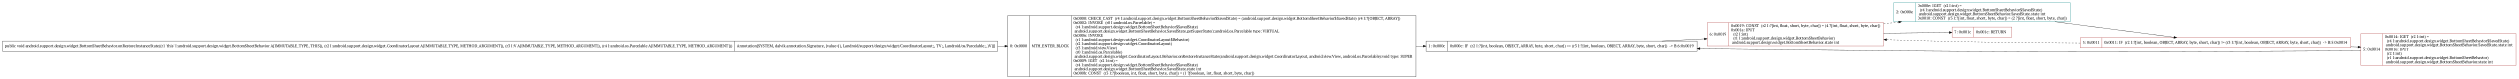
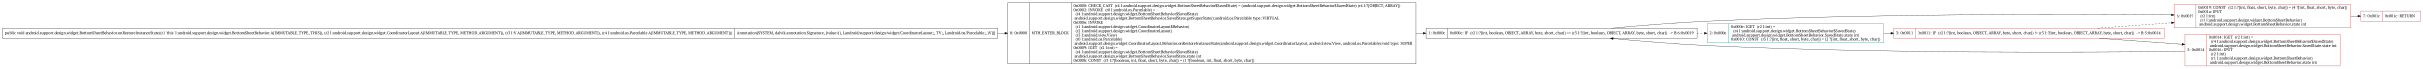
edge "6: 0x0019" -> "2: 0x000e": now "1: 0x000c" -> "2: 0x000e"
